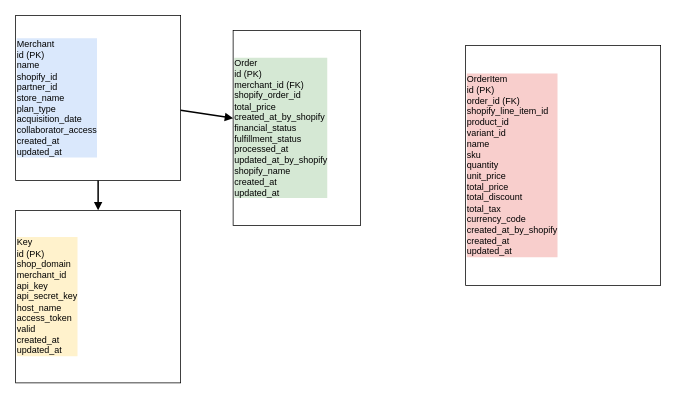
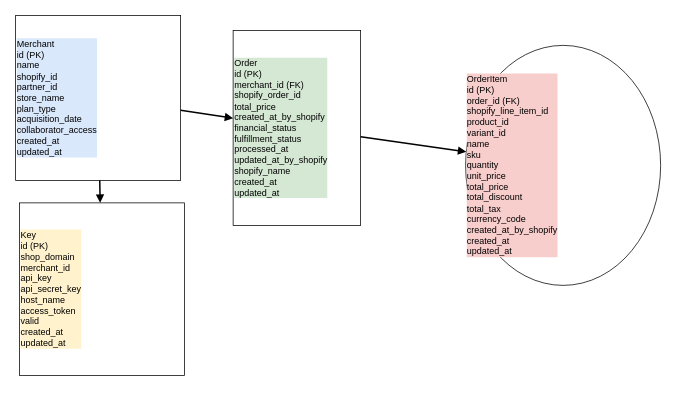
edge "Order id (PK) merchant_id (FK) shopify_order_id total_price created_at_by_shopify financial_status fulfillment_status processed_at updated_at_by_shopify shopify_name created_at updated_at" -> "OrderItem id (PK) order_id (FK) shopify_line_item_id product_id variant_id name sku quantity unit_price total_price total_discount total_tax currency_code created_at_by_shopify created_at updated_at": added
node "OrderItem id (PK) order_id (FK) shopify_line_item_id product_id variant_id name sku quantity unit_price total_price total_discount total_tax currency_code created_at_by_shopify created_at updated_at": shape rectangle -> ellipse
node "Key id (PK) shop_domain merchant_id api_key api_secret_key host_name access_token valid created_at updated_at": moved (98, 297) -> (102, 289)
